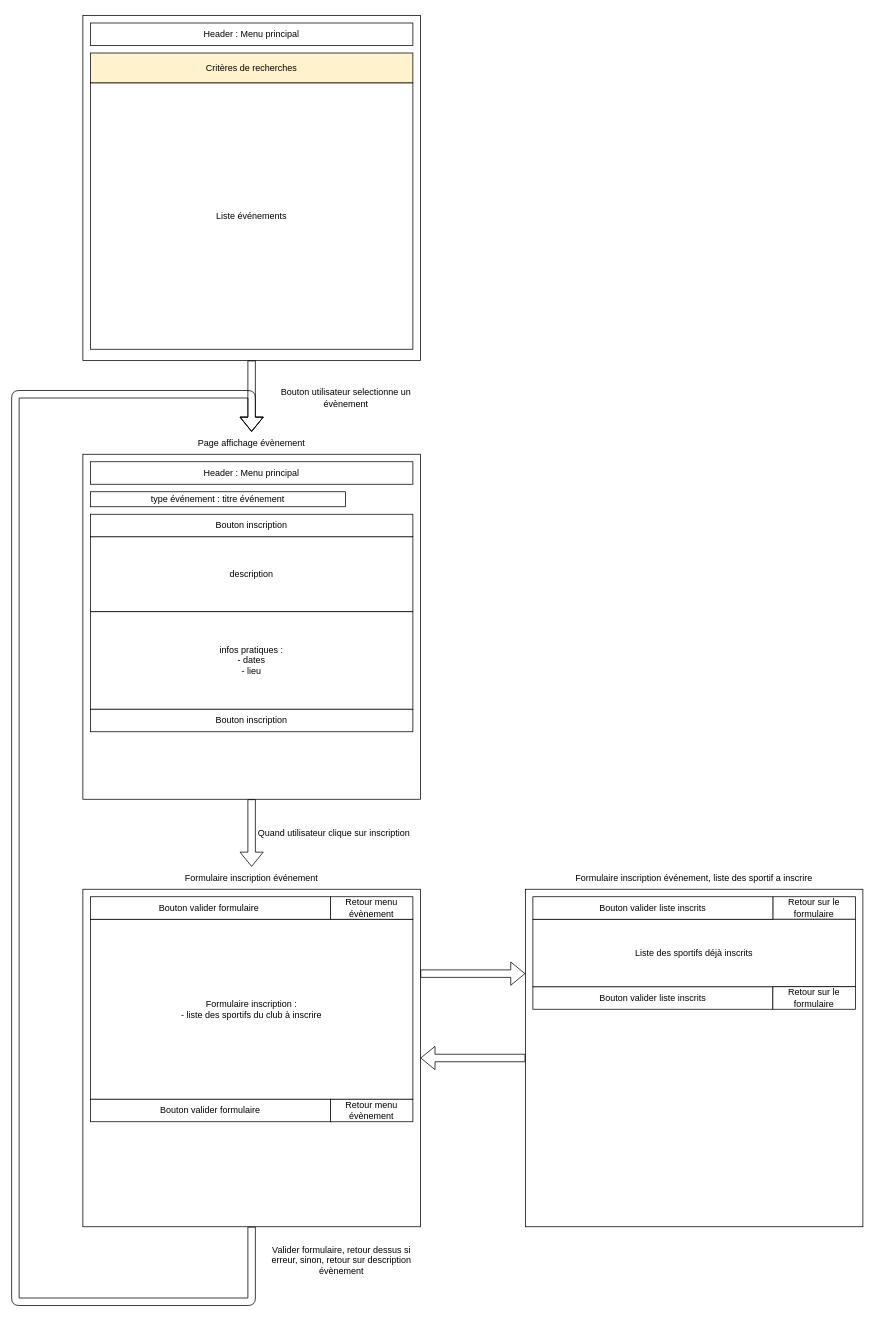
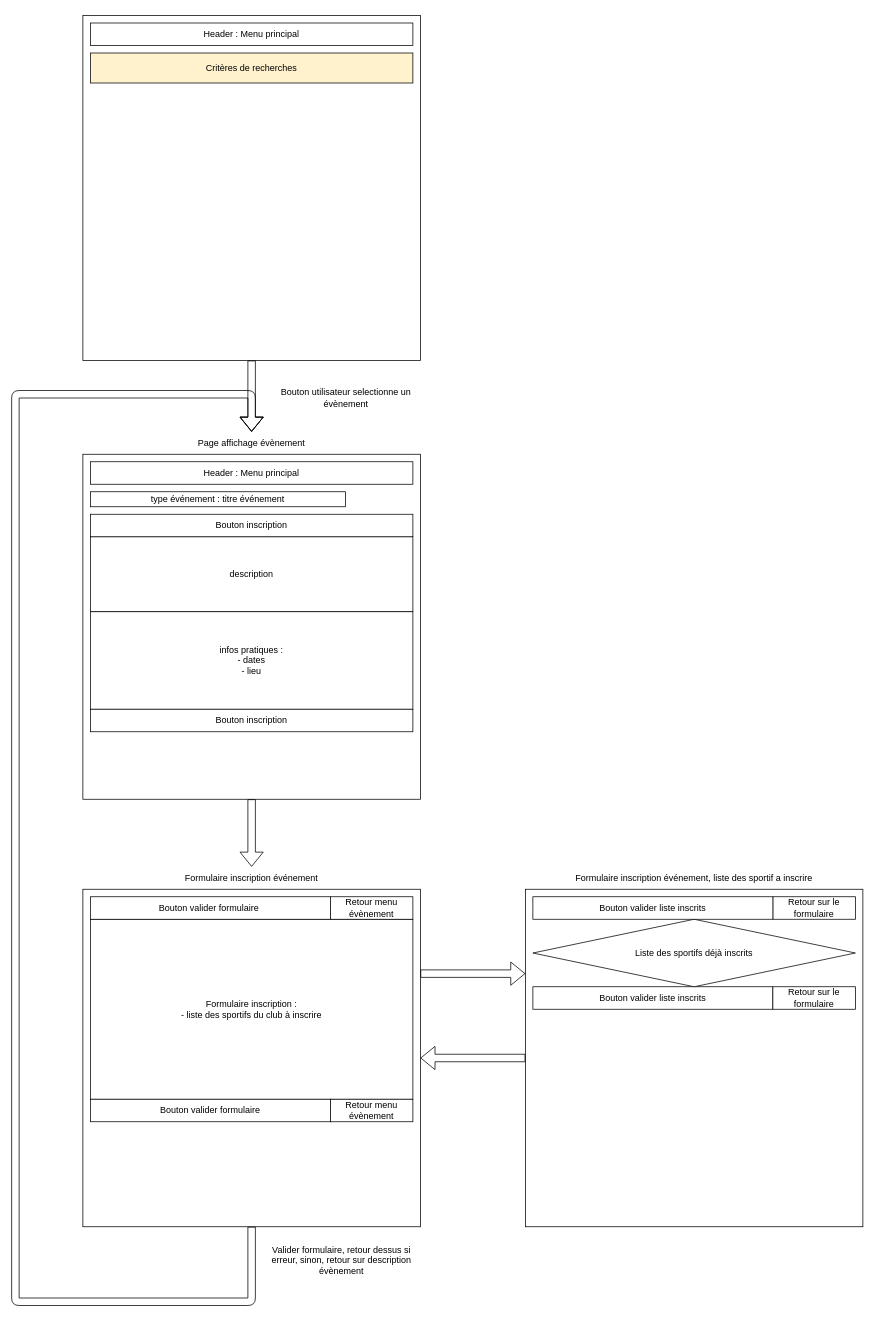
node "Liste événements": removed
node "Quand utilisateur clique sur inscription": removed
node "Liste des sportifs déjà inscrits": shape rectangle -> diamond
